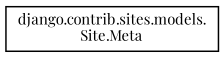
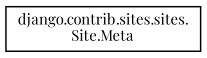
node "django.contrib.sites.models. Site.Meta": label "django.contrib.sites.models. Site.Meta" -> "django.contrib.sites.sites. Site.Meta"
